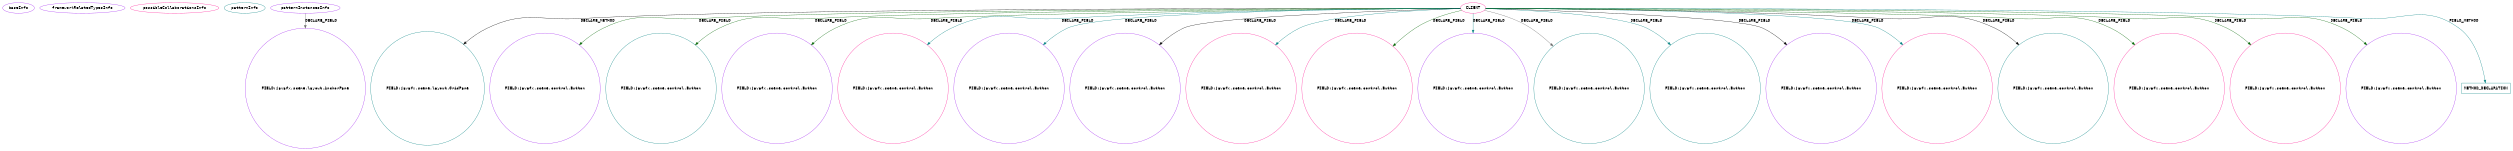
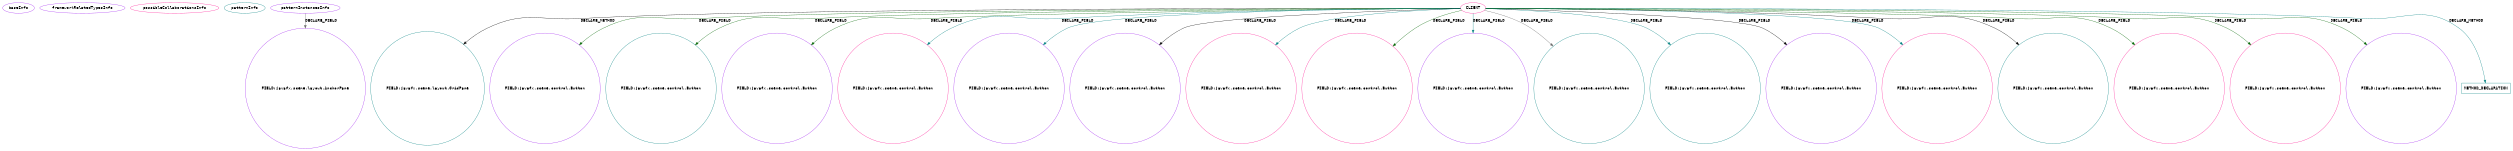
edge "CLIENT" -> "METHOD_DECLARATION": label "FIELD_METHOD" -> "DECLARE_METHOD"
